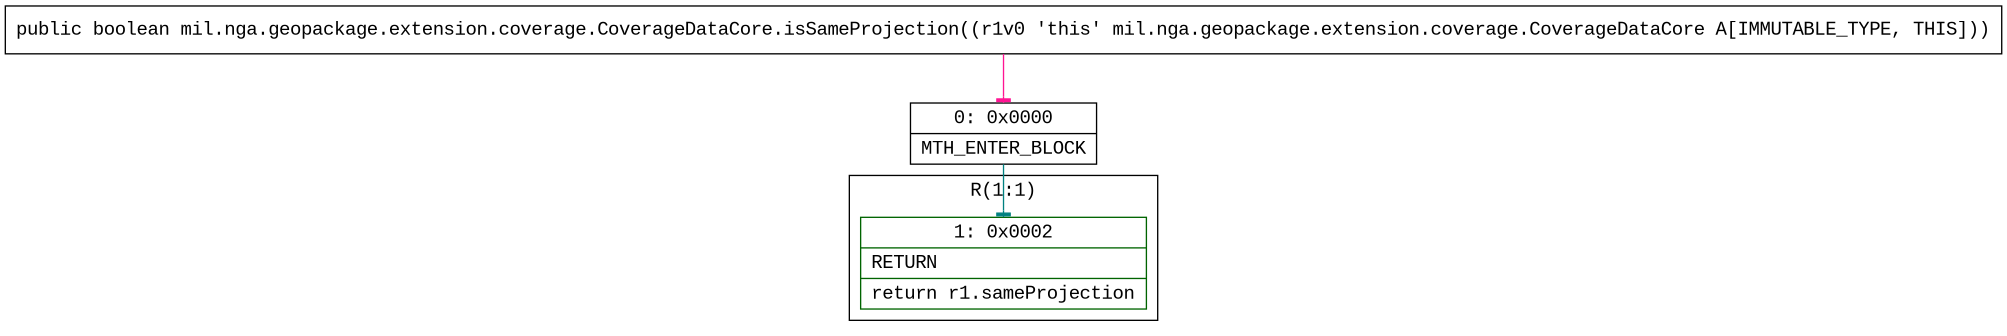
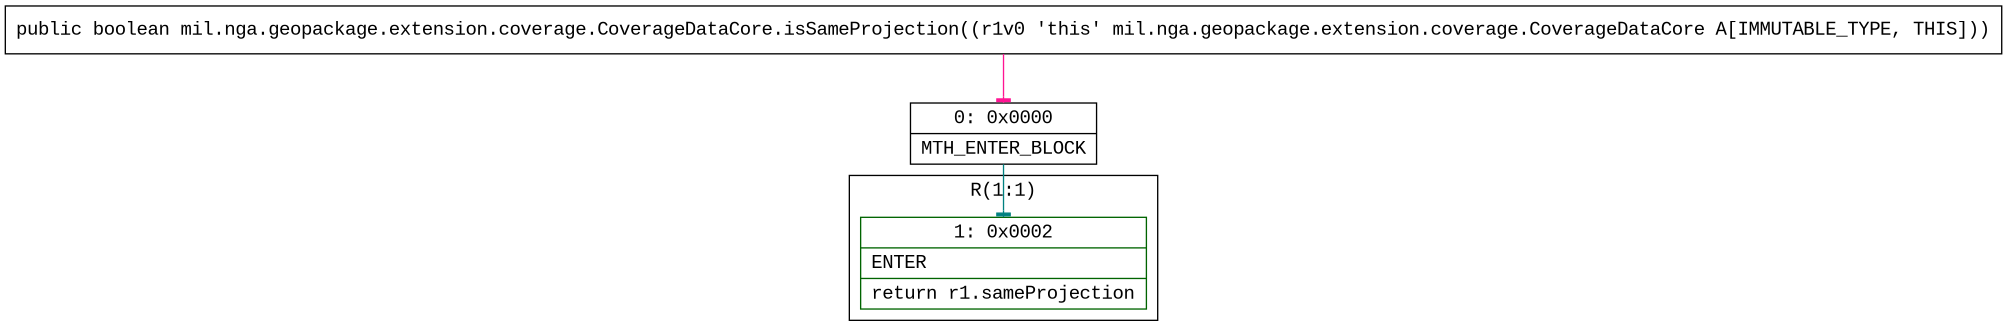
node "1: 0x0002": text "RETURN" -> "ENTER"
